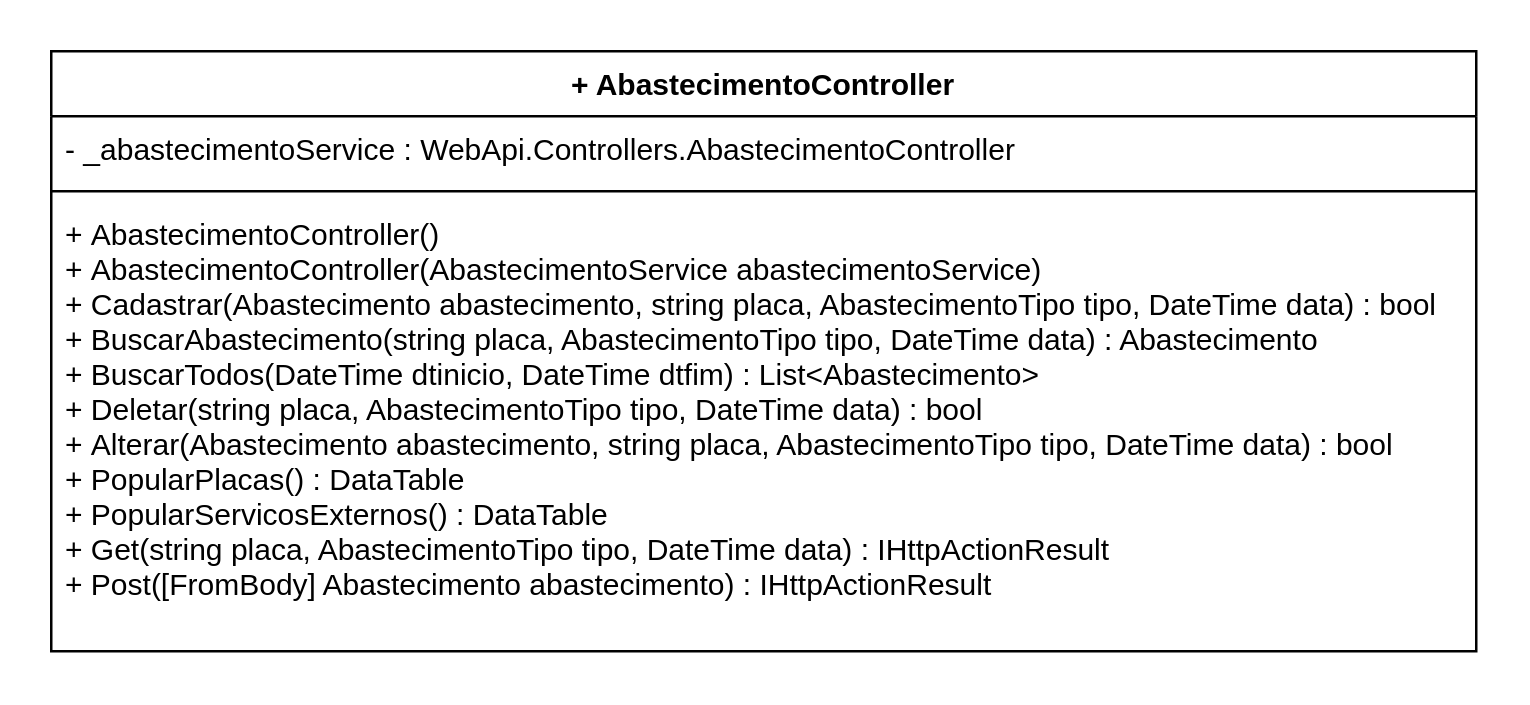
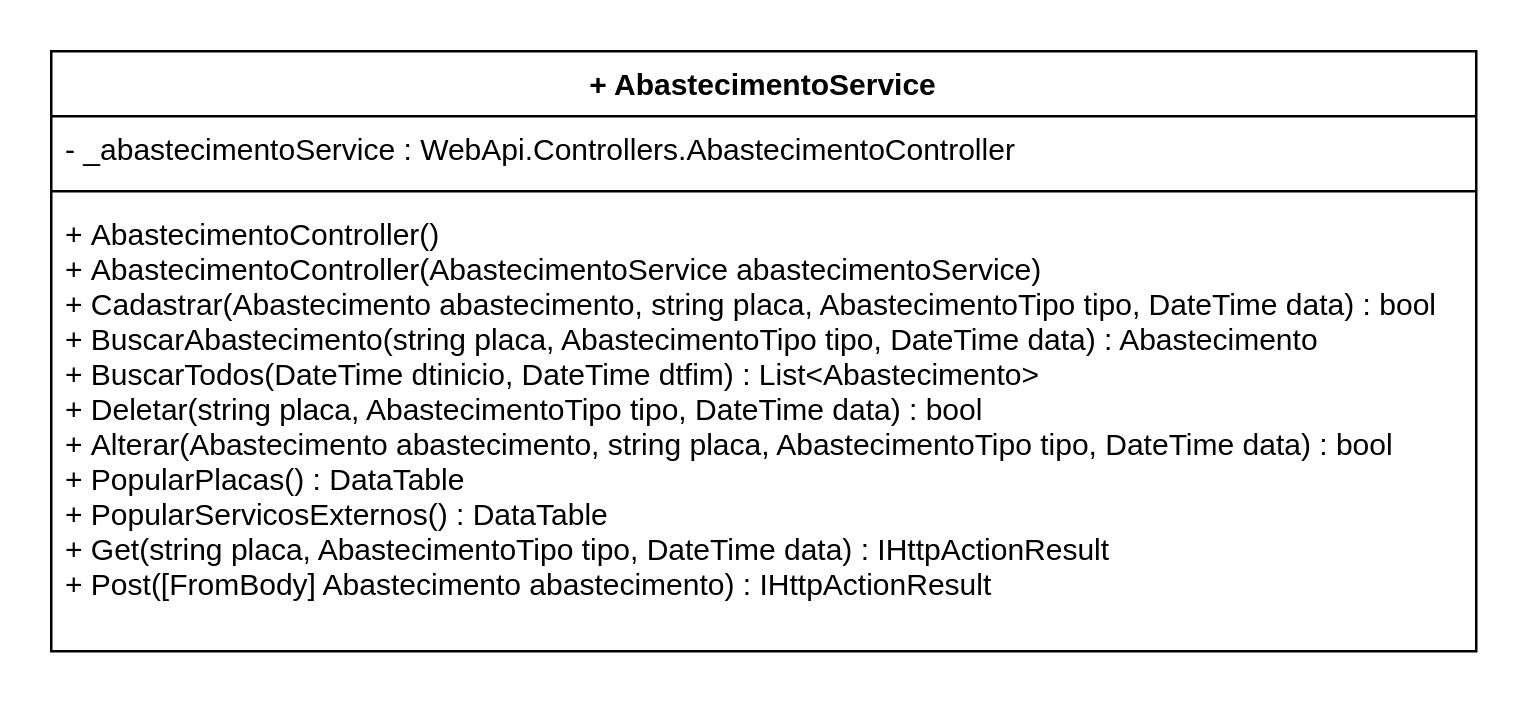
node "+ AbastecimentoController": label "+ AbastecimentoController" -> "+ AbastecimentoService"
